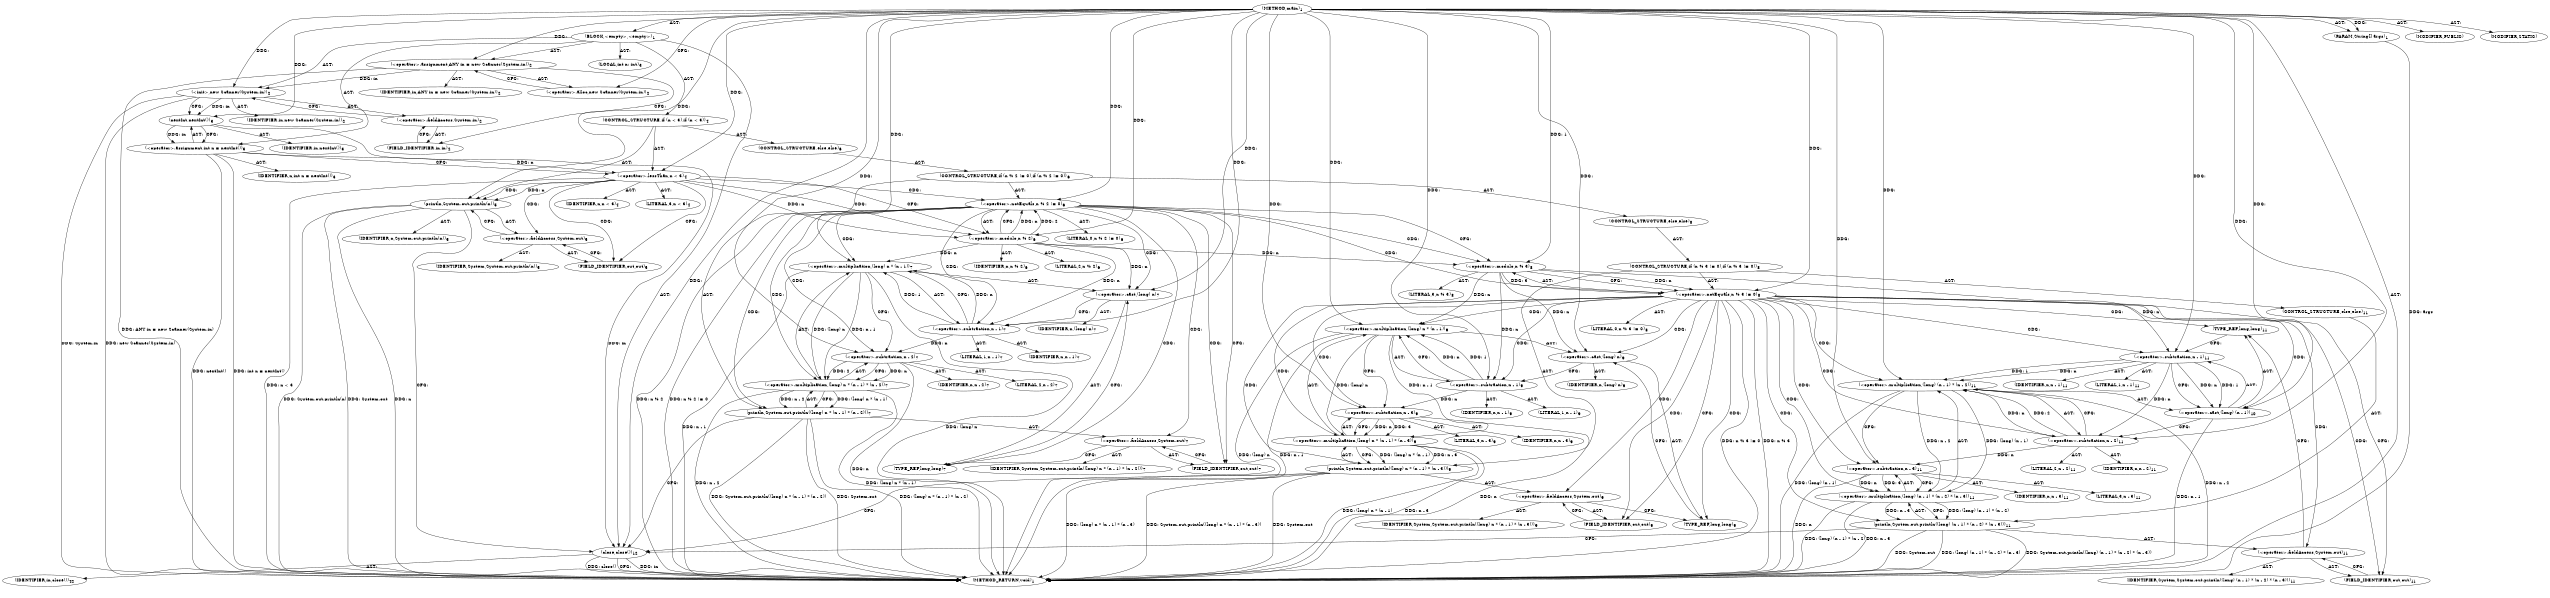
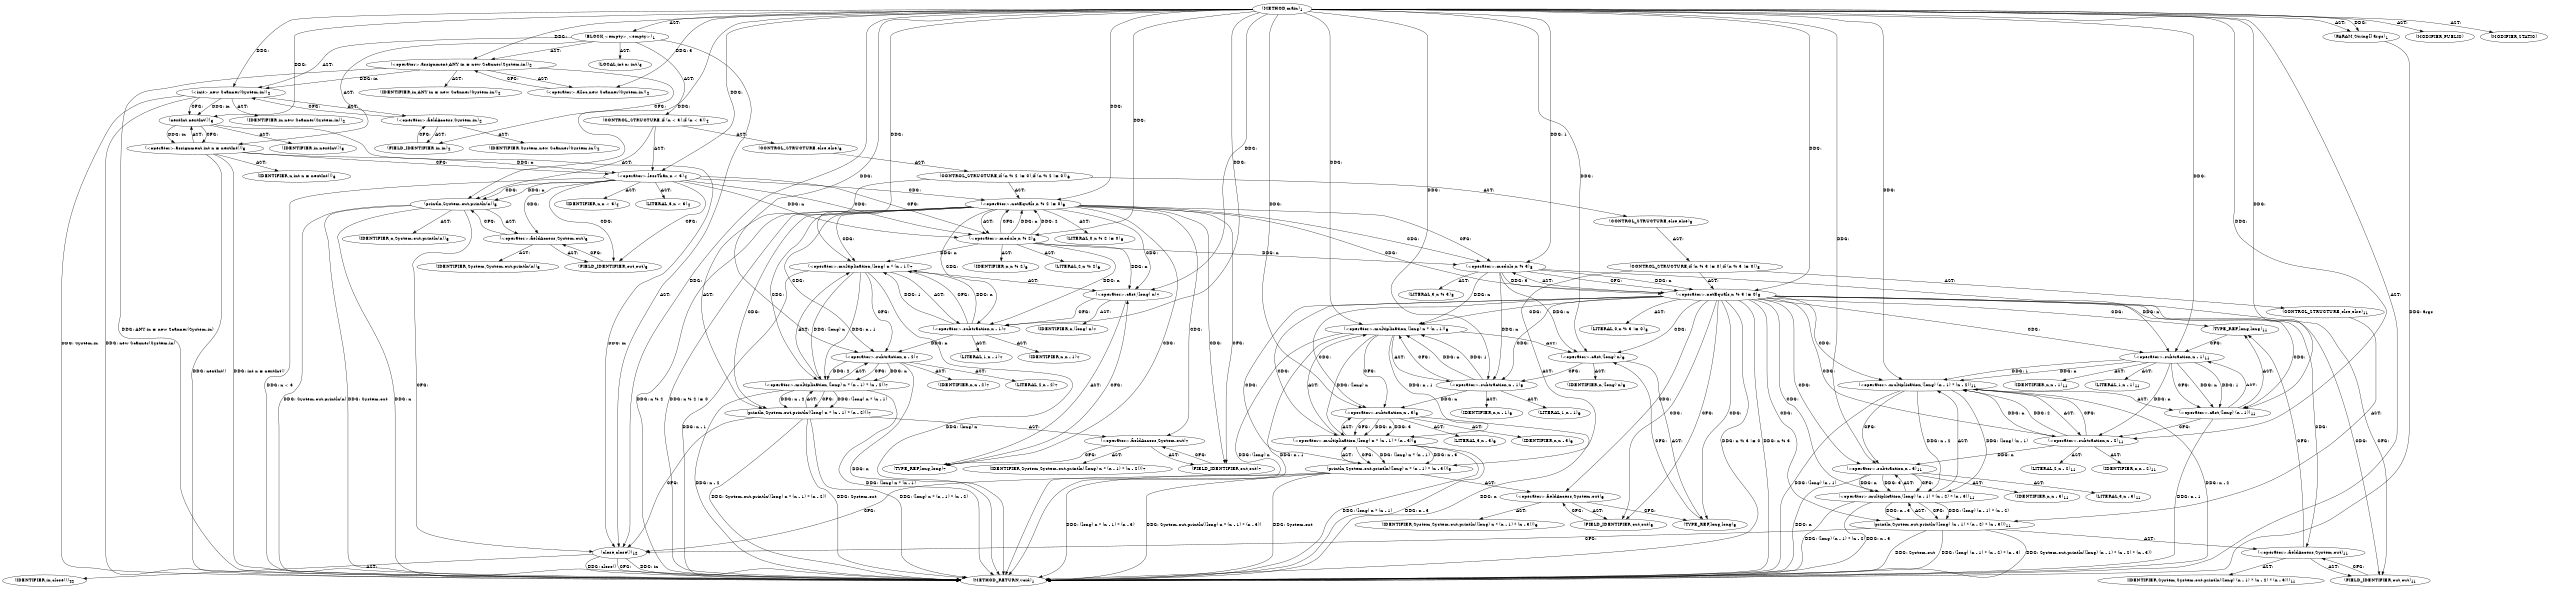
edge "(METHOD,main)" -> "(<operator>.alloc,new Scanner(System.in))": label "CFG: " -> "DDG: 3"
node "(IDENTIFIER,System,new Scanner(System.in))": added
node "(<operator>.cast,(long) (n - 1))": text "10" -> "11"
